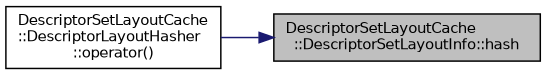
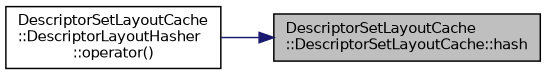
node "DescriptorSetLayoutCache ::DescriptorSetLayoutInfo::hash": label "DescriptorSetLayoutCache ::DescriptorSetLayoutInfo::hash" -> "DescriptorSetLayoutCache ::DescriptorSetLayoutCache::hash"
